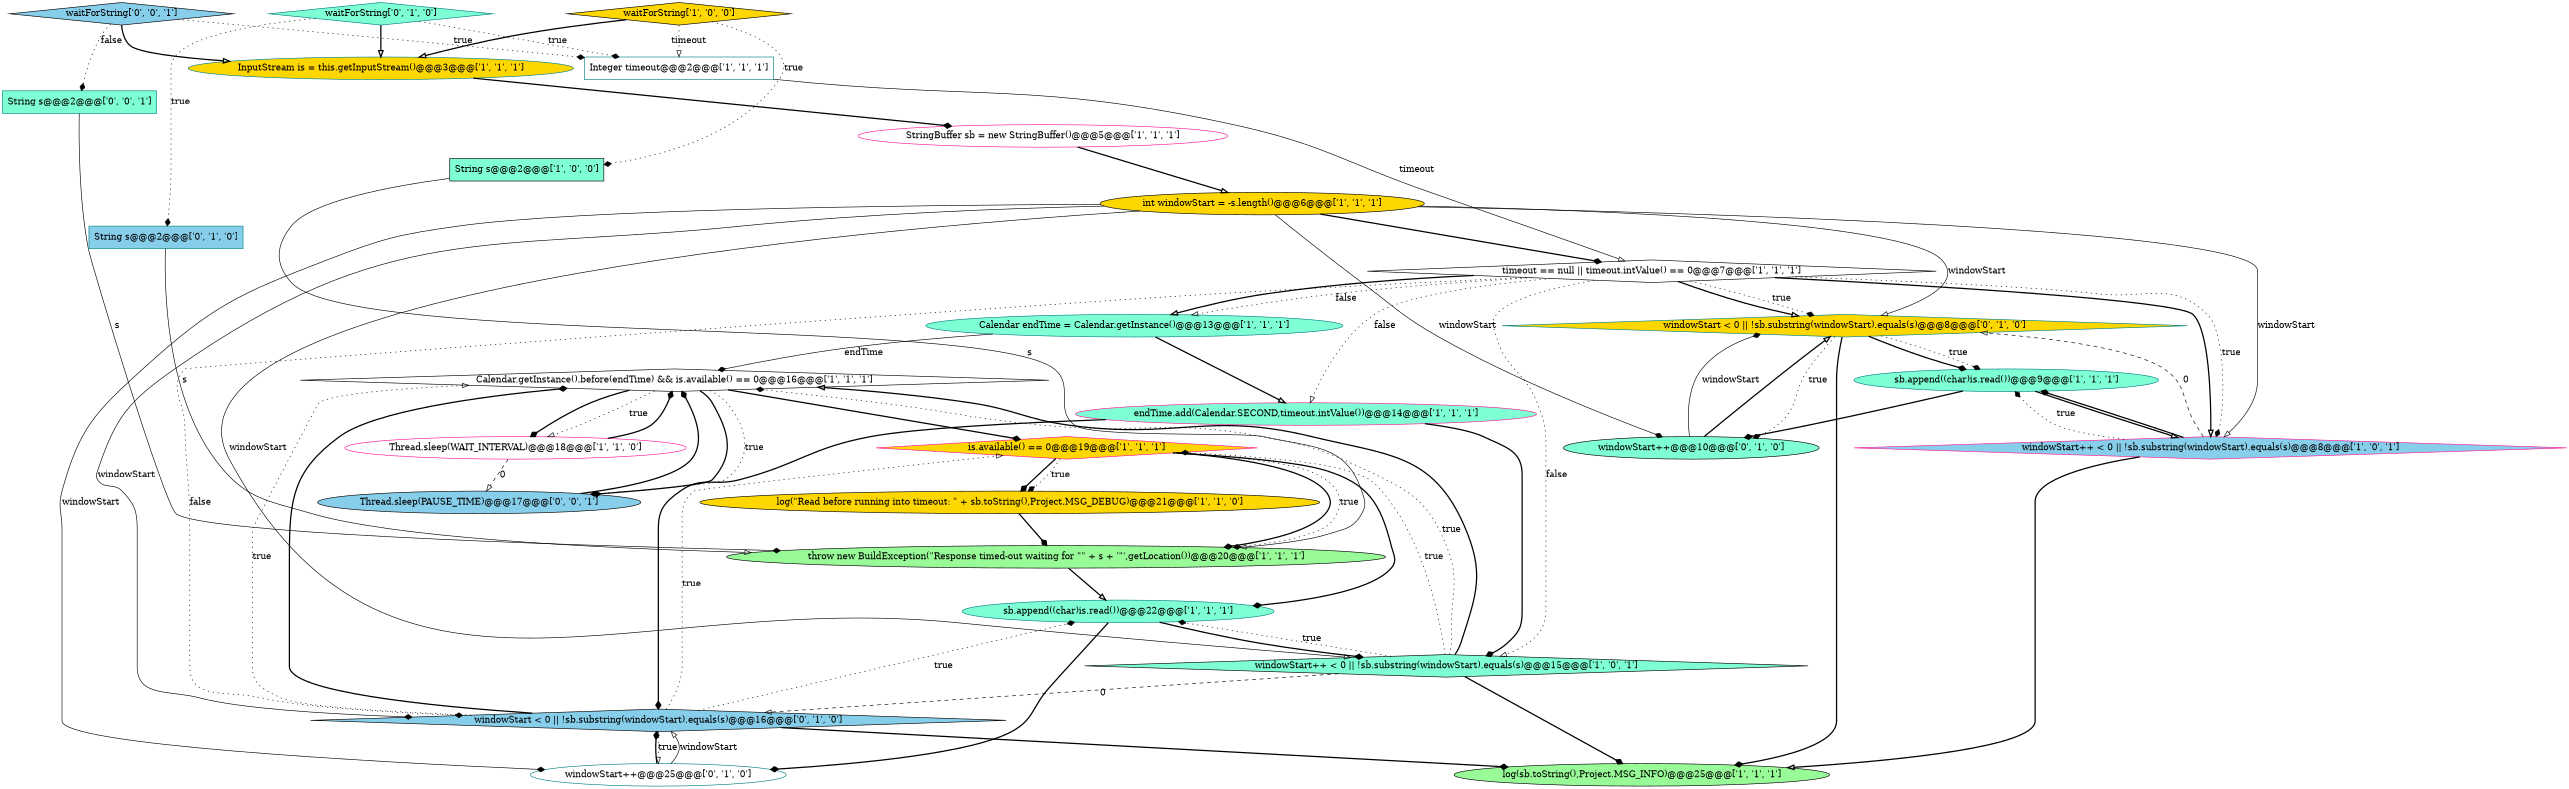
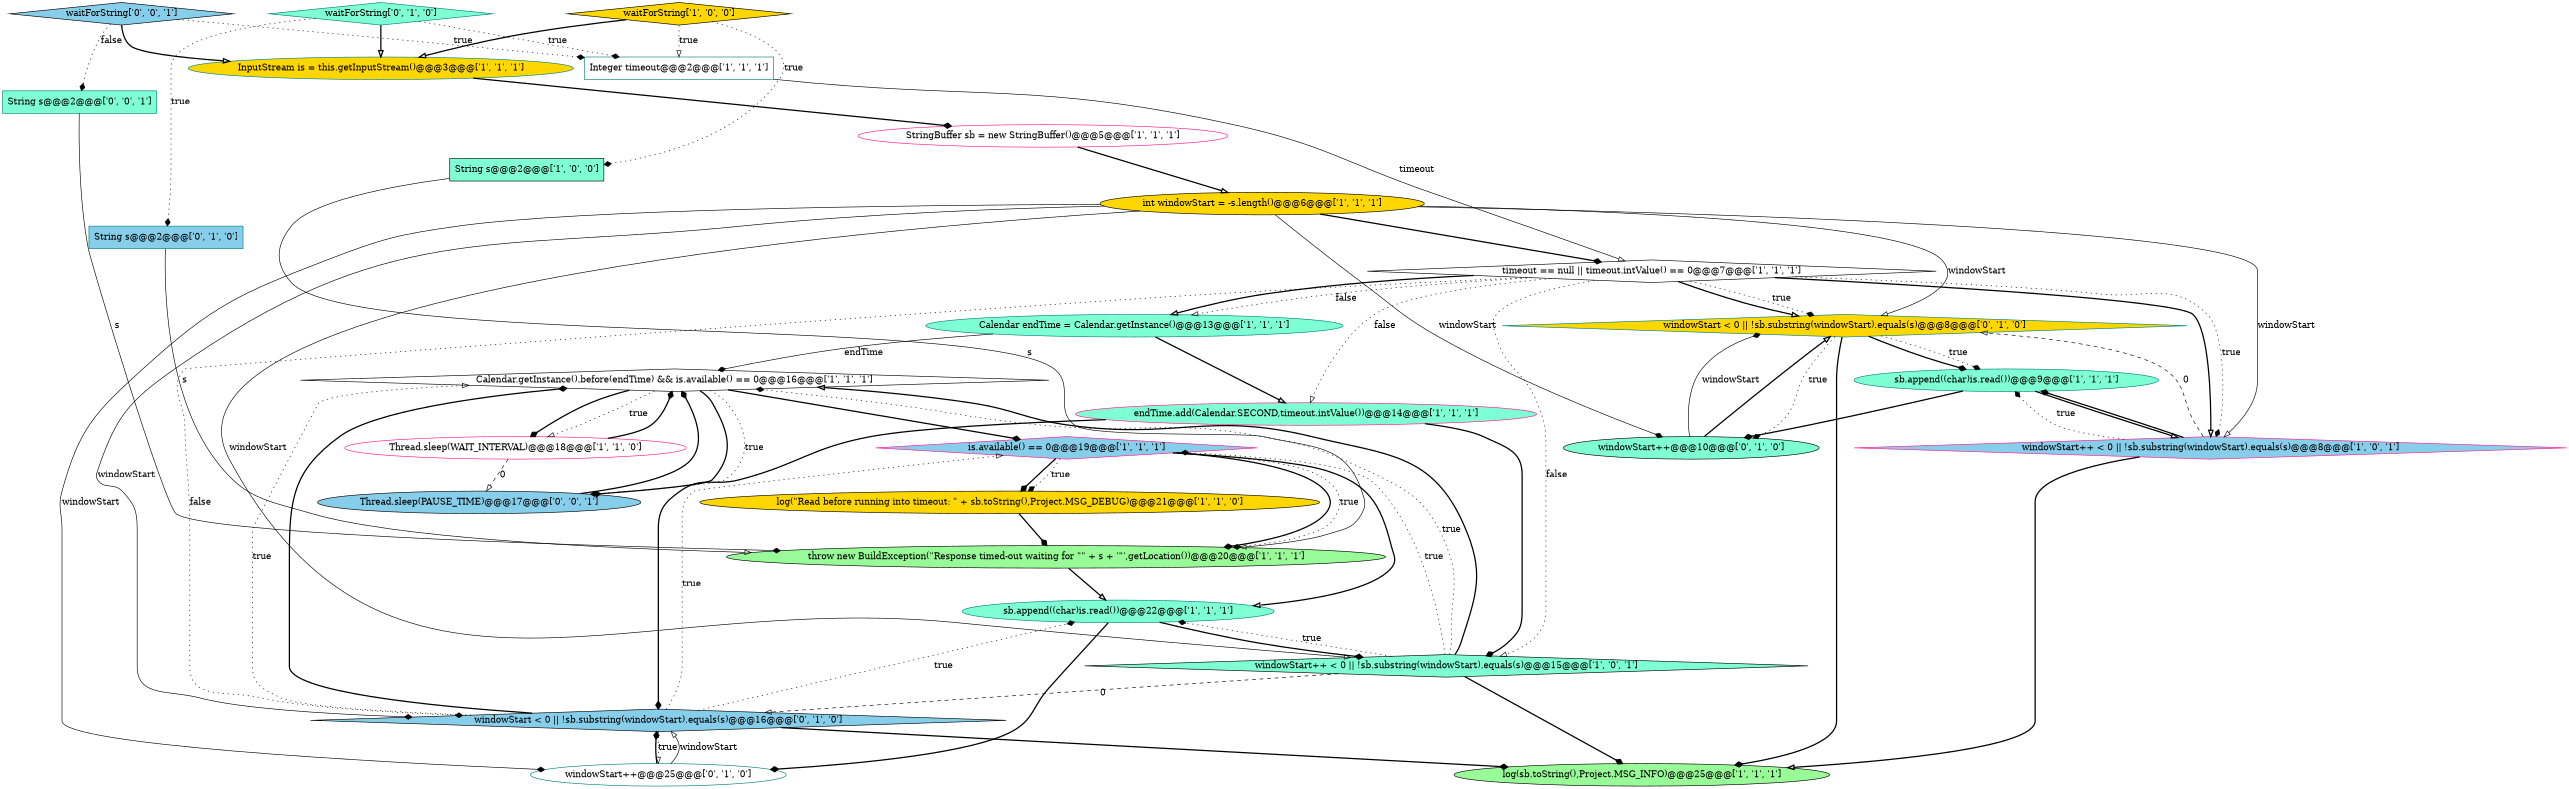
edge "waitForString['1', '0', '0']" -> "Integer timeout@@@2@@@['1', '1', '1']": label "timeout" -> "true"
node "is.available() == 0@@@19@@@['1', '1', '1']": fillcolor gold -> skyblue
edge "is.available() == 0@@@19@@@['1', '1', '1']" -> "sb.append((char)is.read())@@@22@@@['1', '1', '1']": arrowhead diamond -> onormal
